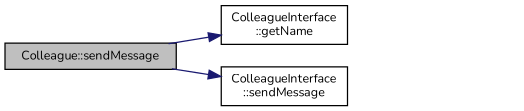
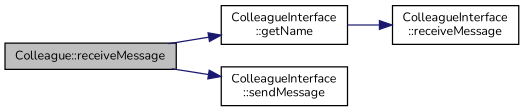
node "ColleagueInterface ::receiveMessage": added
node "Colleague::sendMessage": label "Colleague::sendMessage" -> "Colleague::receiveMessage"
